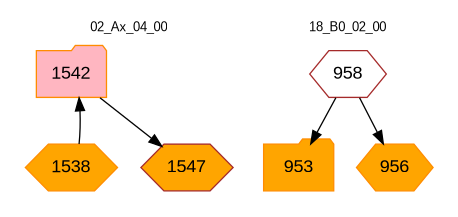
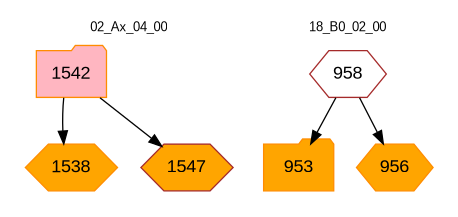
edge "1538" -> "1542": reversed
